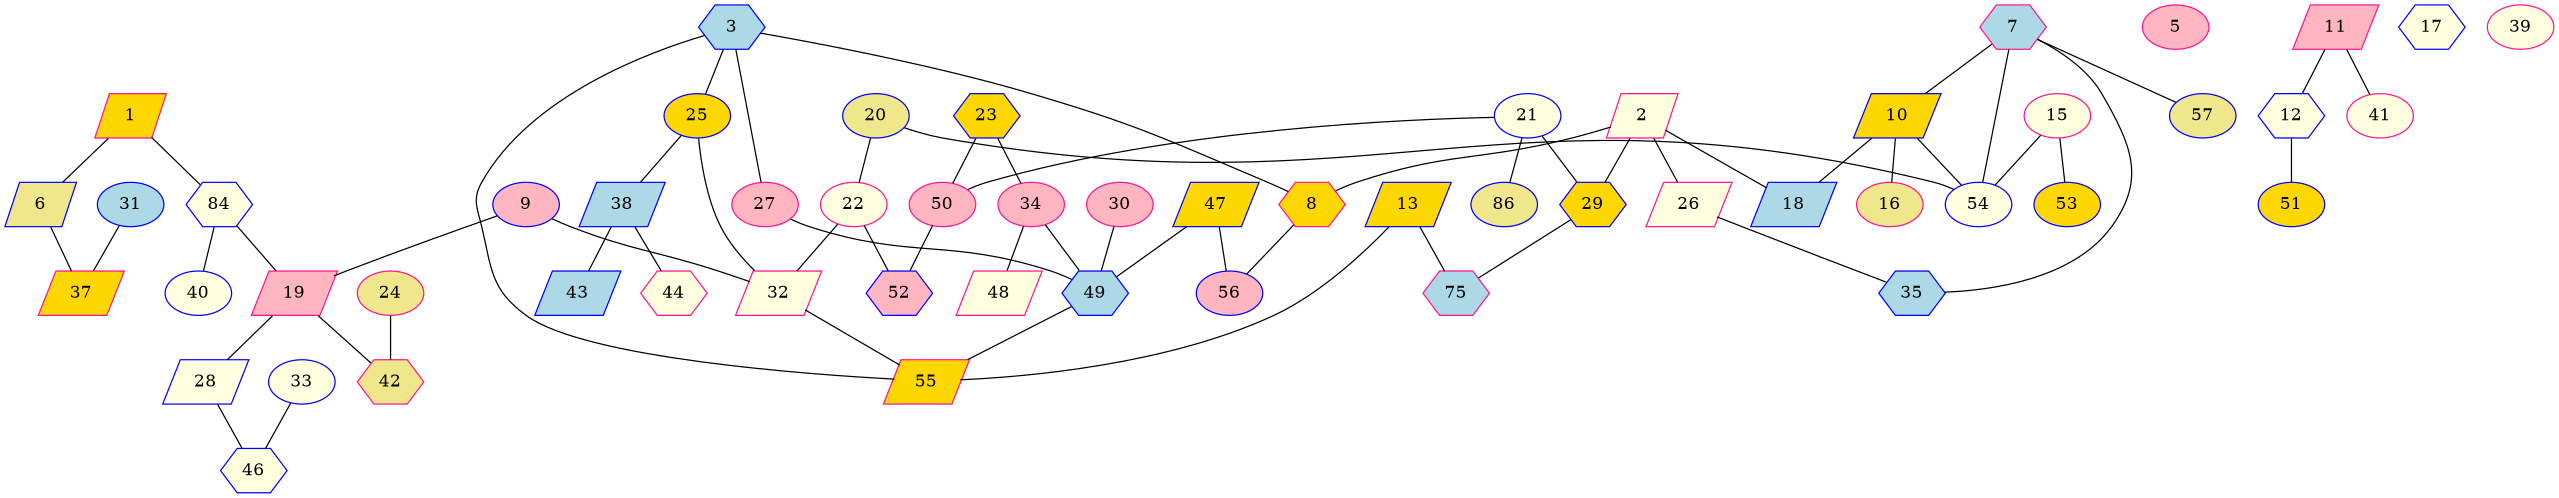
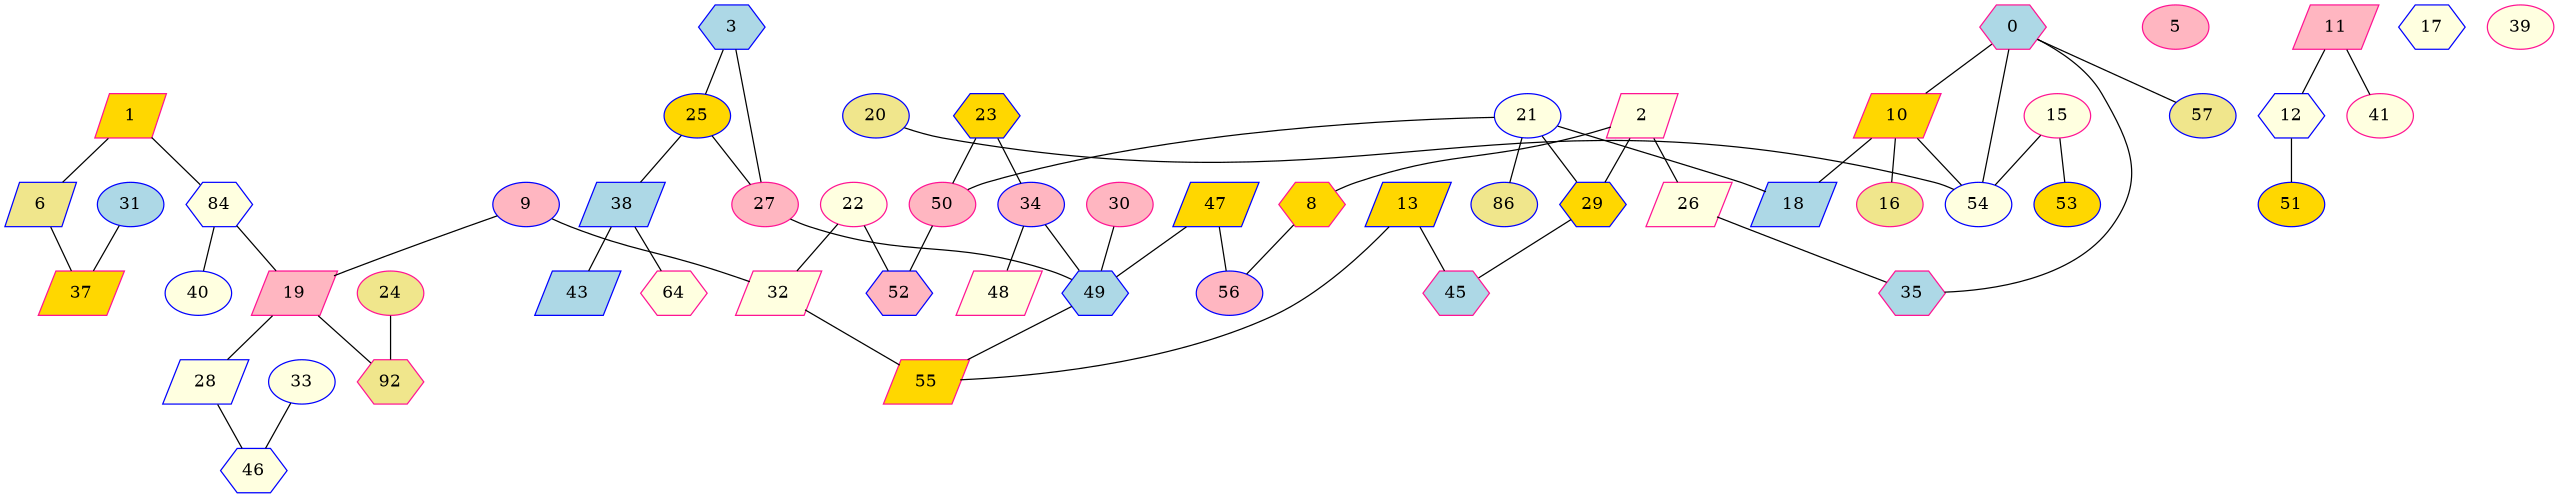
node "7": label "7" -> "0"
edge "3" -- "8": removed
node "10": color blue -> deeppink
edge "2" -- "18": now "21" -- "18"
edge "20" -- "22": removed
node "34": color deeppink -> blue
edge "25" -- "32": now "25" -- "27"
node "44": label "44" -> "64"
node "75": label "75" -> "45"
node "35": color blue -> deeppink
edge "3" -- "55": removed
node "42": label "42" -> "92"
